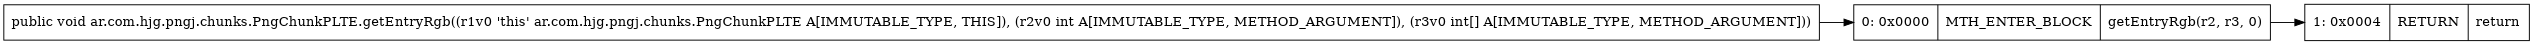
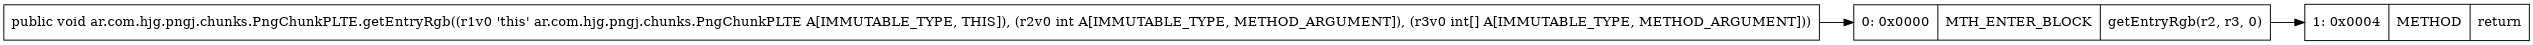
node "1: 0x0004": text "RETURN" -> "METHOD"
